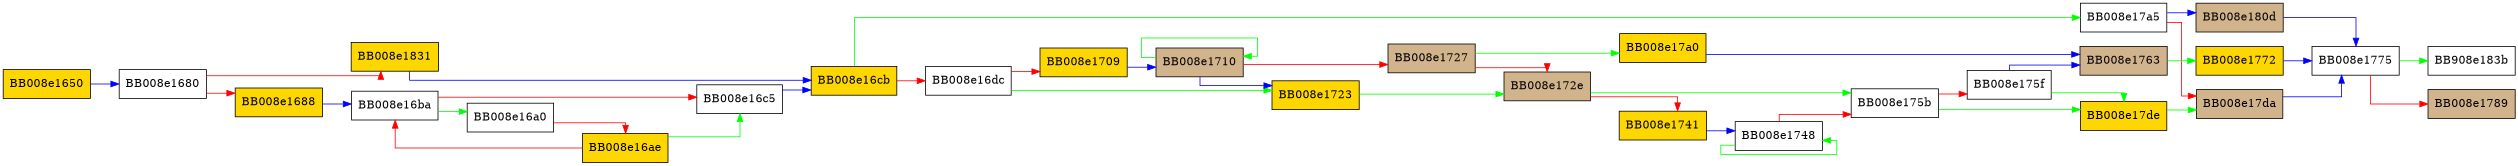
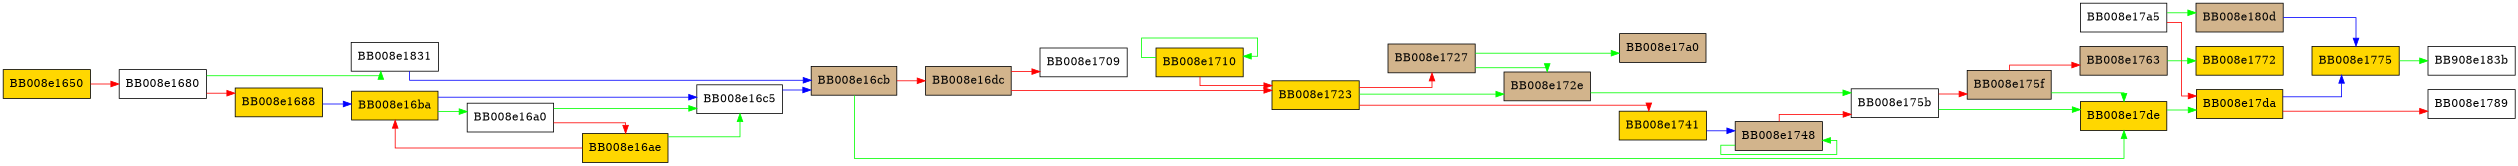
edge "BB008e17a5" -> "BB008e180d": color blue -> green
edge "BB008e16cb" -> "BB008e17a5": now "BB008e16cb" -> "BB008e17de"
node "BB008e17a0": fillcolor gold -> tan
edge "BB008e17a0" -> "BB008e1763": removed
node "BB008e1831": fillcolor gold -> white
edge "BB008e1772" -> "BB008e1775": removed
node "BB008e1775": fillcolor white -> gold
node "BB008e1709": fillcolor gold -> white
node "BB008e1710": fillcolor tan -> gold
edge "BB008e1710" -> "BB008e1727": now "BB008e1723" -> "BB008e1727"
edge "BB008e175f" -> "BB008e1763": color blue -> red
edge "BB008e1709" -> "BB008e1710": removed
edge "BB008e1727" -> "BB008e172e": color red -> green
edge "BB008e1680" -> "BB008e1831": color red -> green
node "BB008e16cb": fillcolor gold -> tan
node "BB008e16dc": fillcolor white -> tan
edge "BB008e1650" -> "BB008e1680": color blue -> red
node "BB008e175f": fillcolor white -> tan
edge "BB008e1710" -> "BB008e1723": color blue -> red
edge "BB008e16dc" -> "BB008e1723": color green -> red
edge "BB008e16ba" -> "BB008e16c5": color red -> blue
edge "BB008e172e" -> "BB008e1741": now "BB008e1723" -> "BB008e1741"
node "BB008e17da": fillcolor tan -> gold
edge "BB008e1775" -> "BB008e1789": now "BB008e17da" -> "BB008e1789"
node "BB008e1789": fillcolor tan -> white
node "BB008e16ba": fillcolor white -> gold
edge "BB008e16a0" -> "BB008e16c5": added
node "BB008e1748": fillcolor white -> tan
